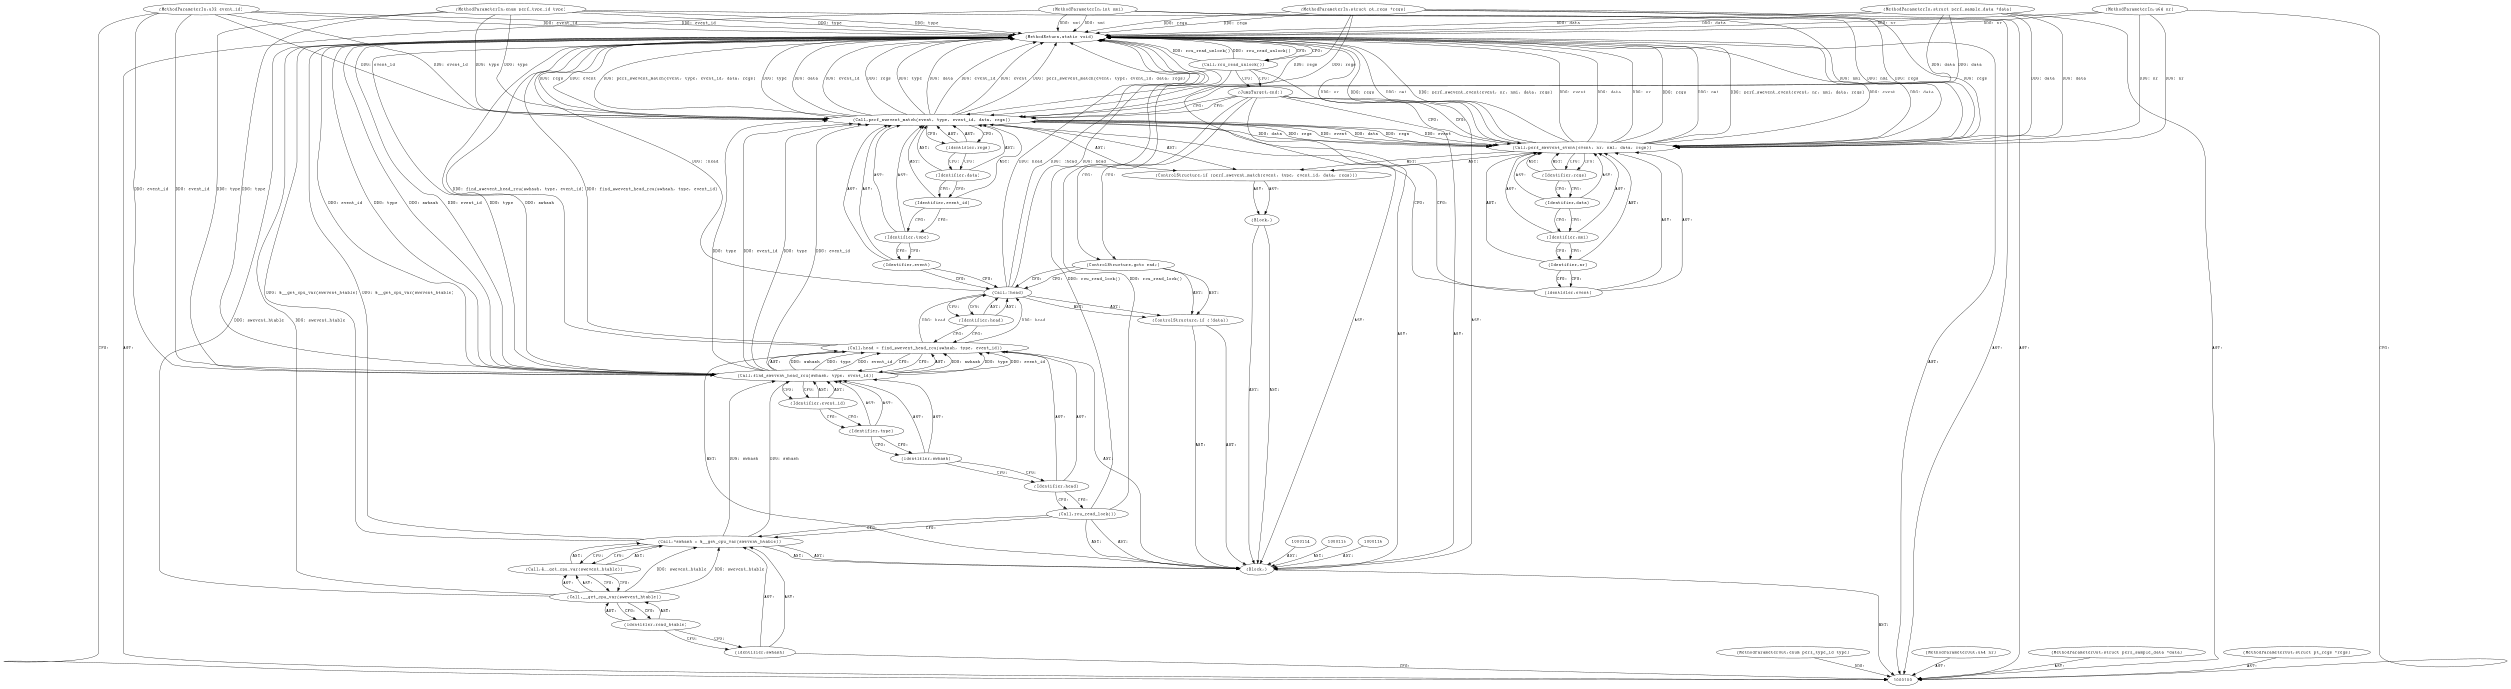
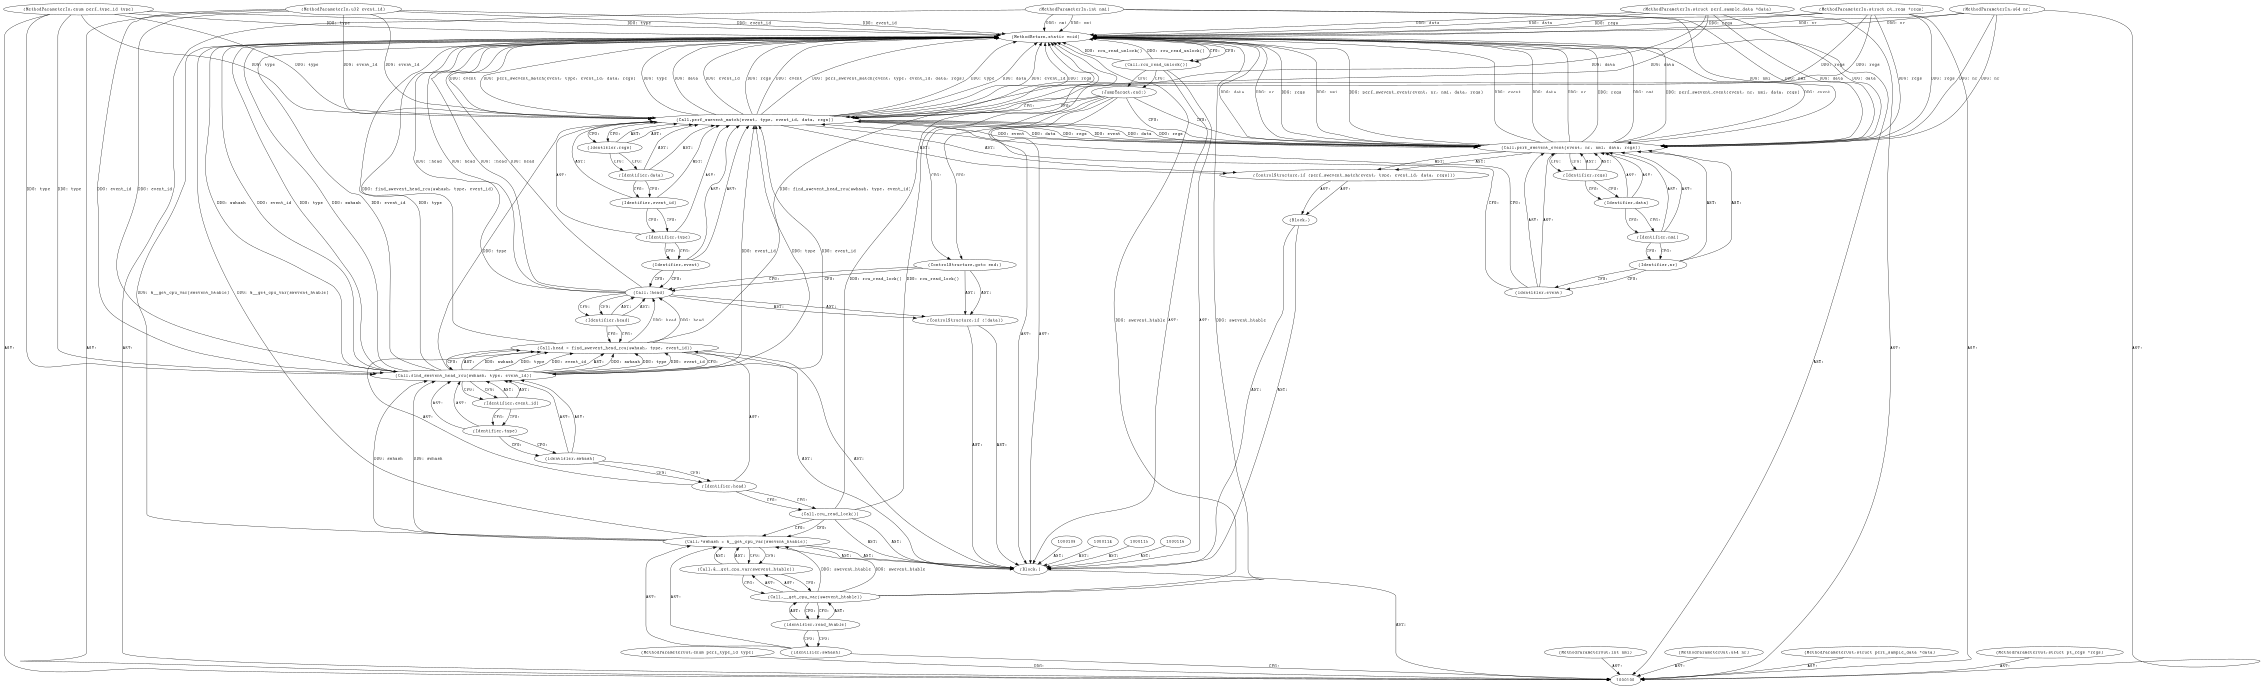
edge "(MethodParameterIn,u32 event_id)" -> "1000100": label "CFG: " -> "AST: "
edge "(MethodParameterIn,u64 nr)" -> "1000100": label "CFG: " -> "AST: "
node "1000108": added
node "(MethodParameterOut,int nmi)": added
